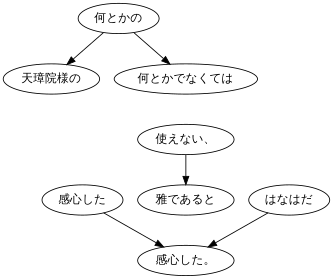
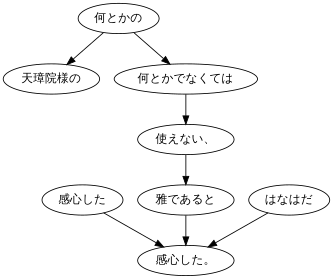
edge "何とかでなくては" -> "使えない、": added
edge "雅であると" -> "感心した。": added
